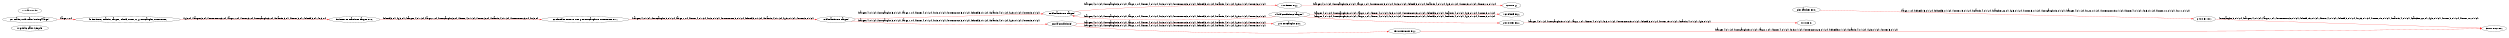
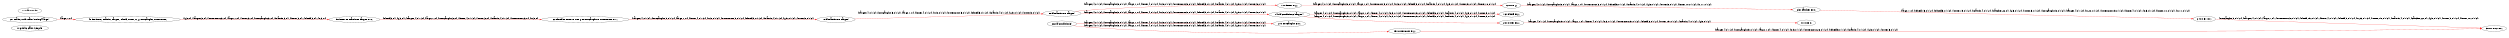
edge "12_ x = y;" -> "23_ catcher = x;": added, label "{target,4,0|1|2},{notCaught,5,0|1|2},{args,1,0},{outermost,5,0|1|2},{elseif,5,0|1|2},{matrix,4,0|1|2},{y,5,0|1|2},{outer,5,0|1|2},{inner,10,0|1|2},{x,11,0|1|2}"
edge "14_ if(condition2(target))" -> "9_ if(matrix == target)": reversed
edge "7_ if(matrix == target)" -> "26_ if(condition3)": removed, label "{target,4,0|1|2},{notCaught,5,0|1|2},{args,1,0},{inner,4,0|1|2},{x,5,0|1|2},{outermost,5,0|1|2},{elseif,5,0|1|2},{matrix,4,0|1|2},{y,5,0|1|2},{outer,5,0|1|2}"
